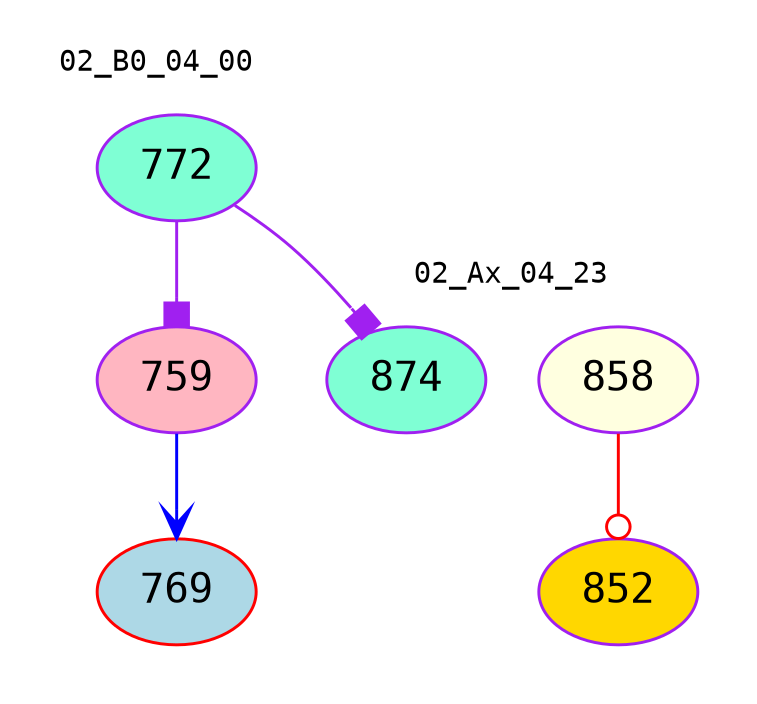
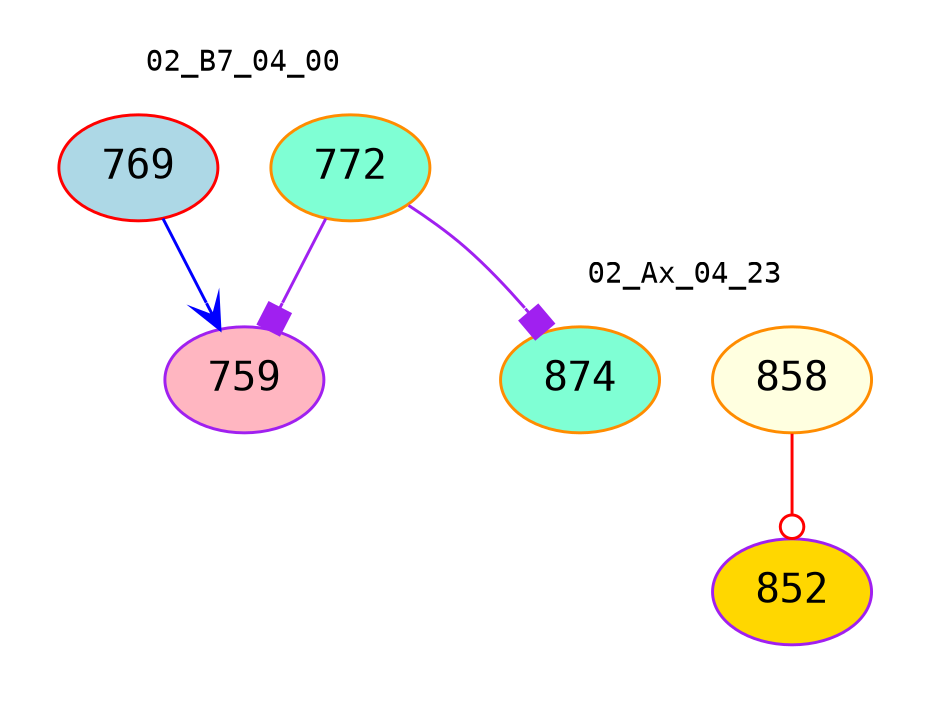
cluster "02_B0_04_00": label "02_B0_04_00" -> "02_B7_04_00"
node "772": color purple -> darkorange
node "874": color purple -> darkorange
node "858": color purple -> darkorange
edge "759" -> "769": reversed
